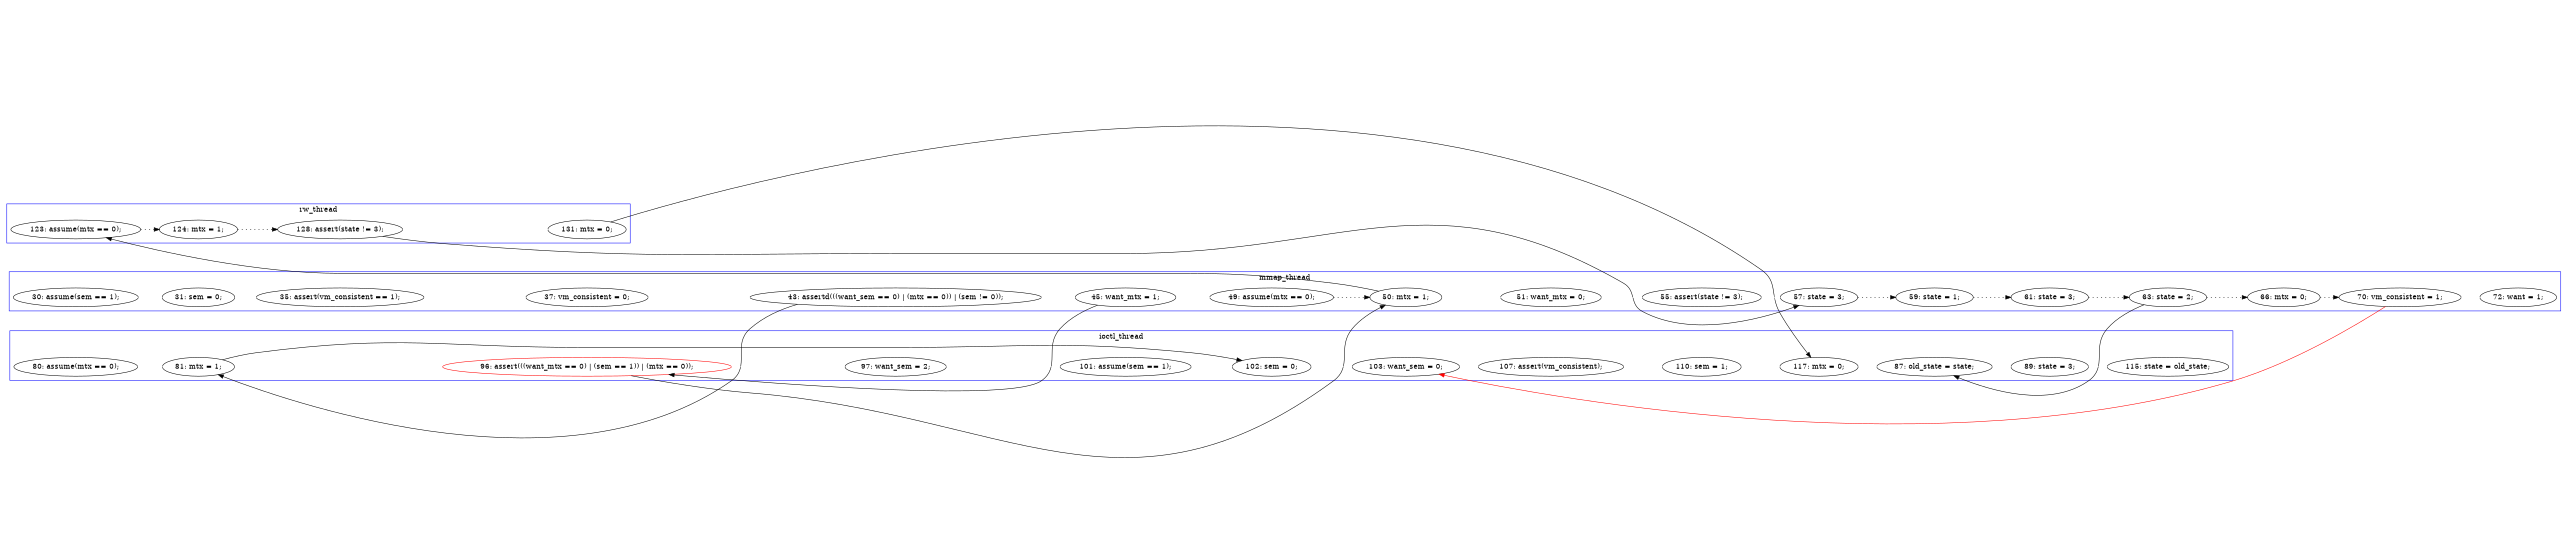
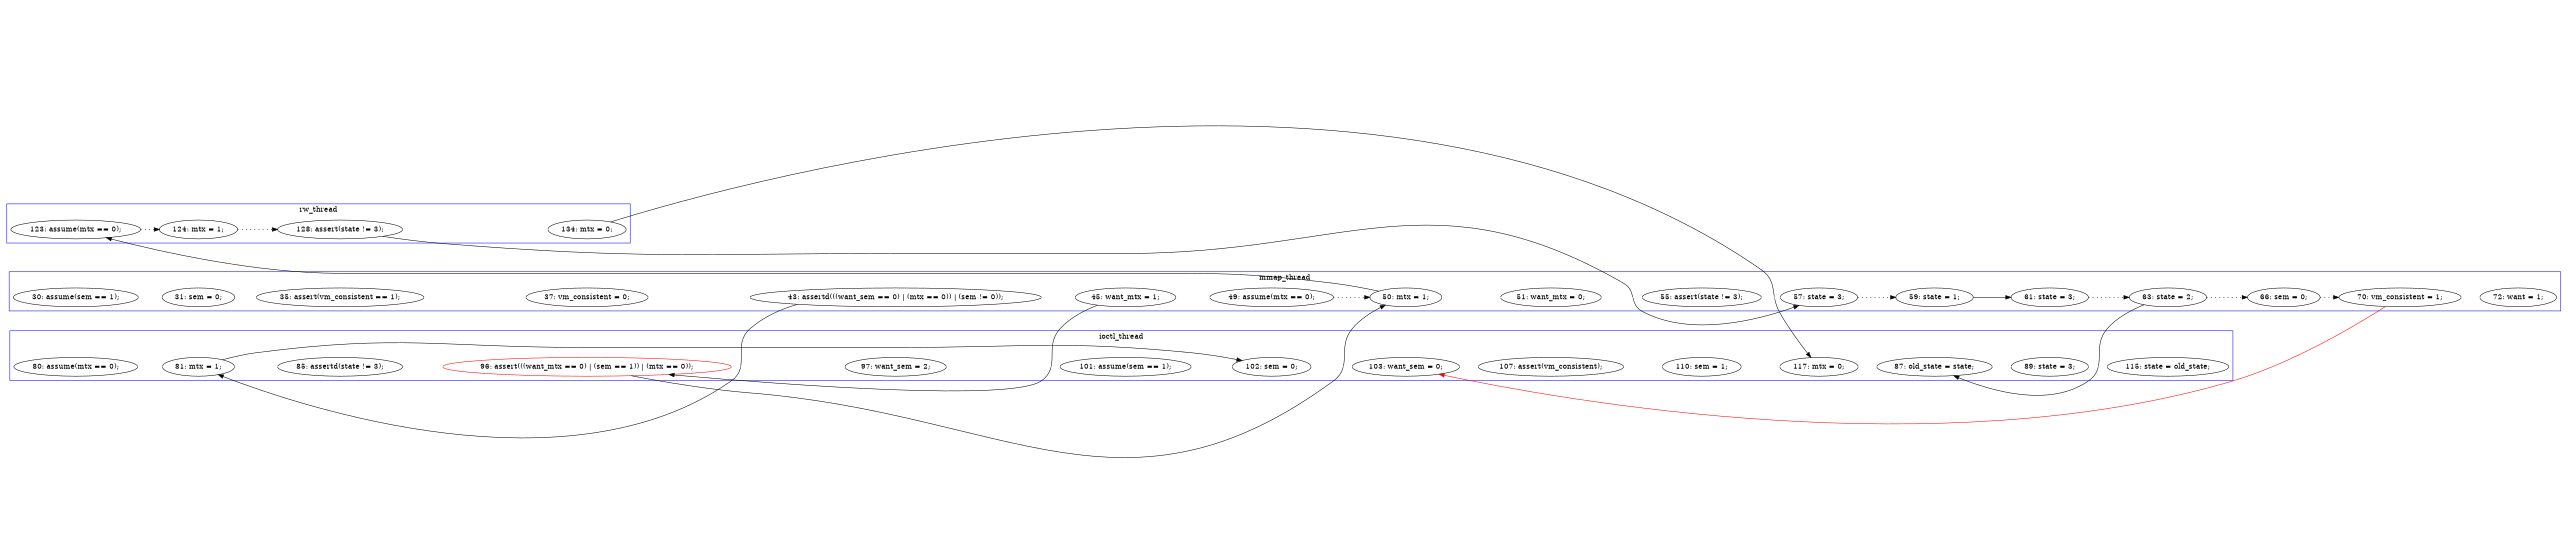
node "131: mtx = 0;": label "131: mtx = 0;" -> "134: mtx = 0;"
edge "59: state = 1;" -> "61: state = 3;": style dotted -> solid
node "66: mtx = 0;": label "66: mtx = 0;" -> "66: sem = 0;"
node "85: assertd(state != 3);": added
